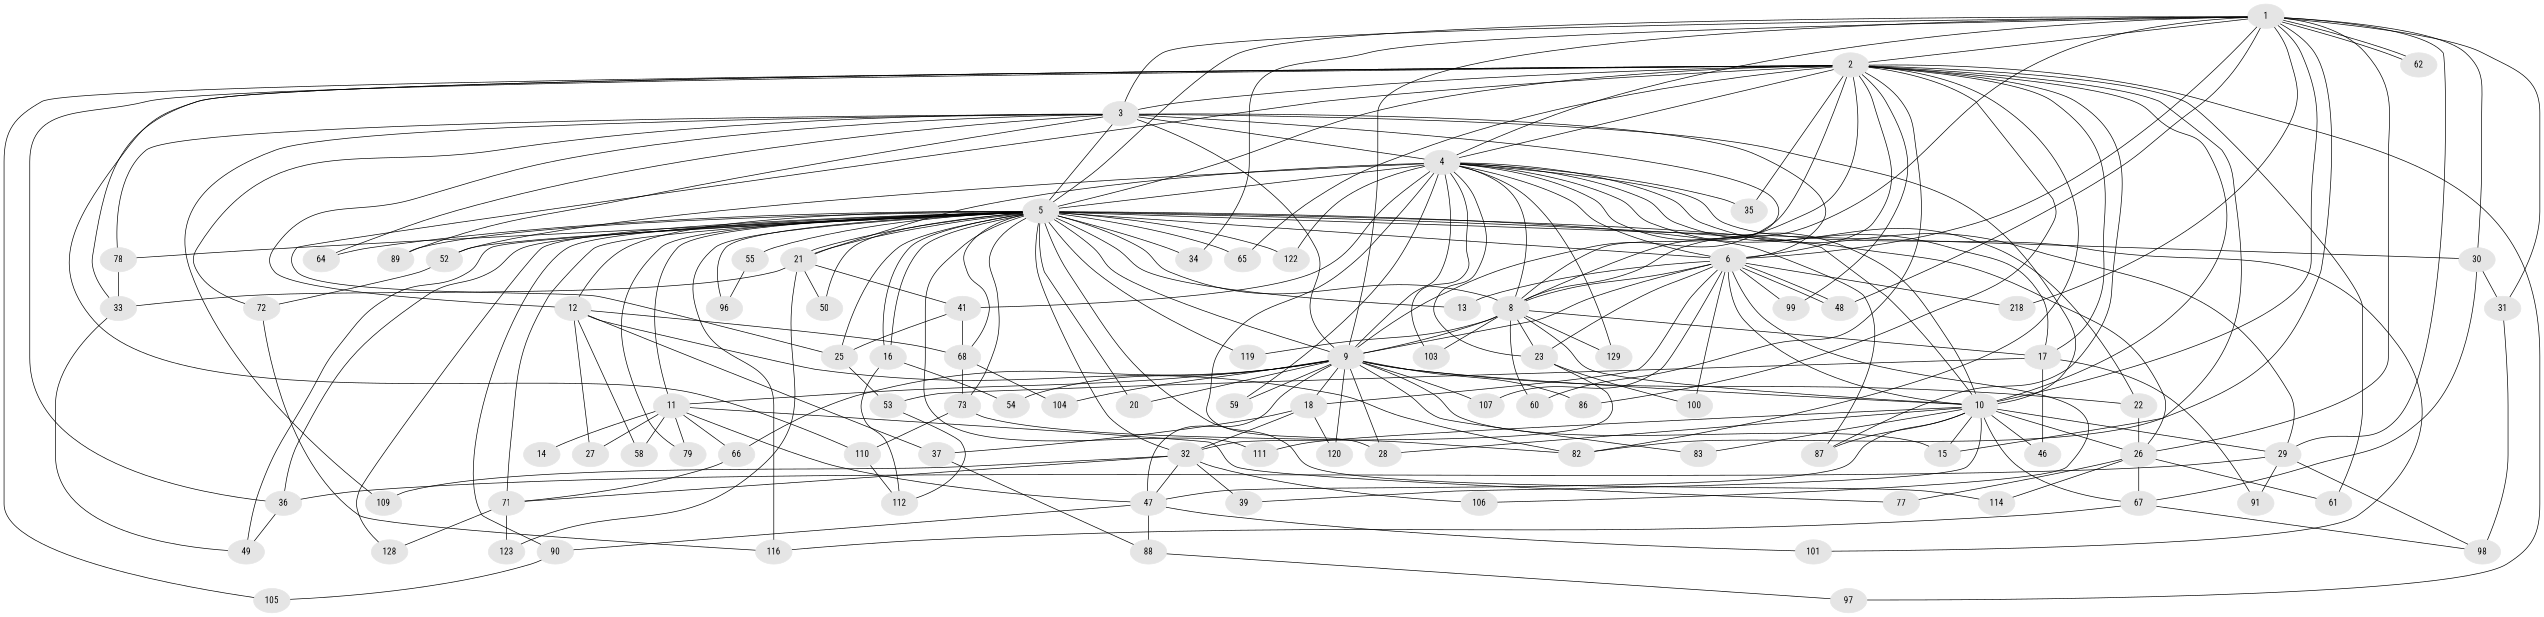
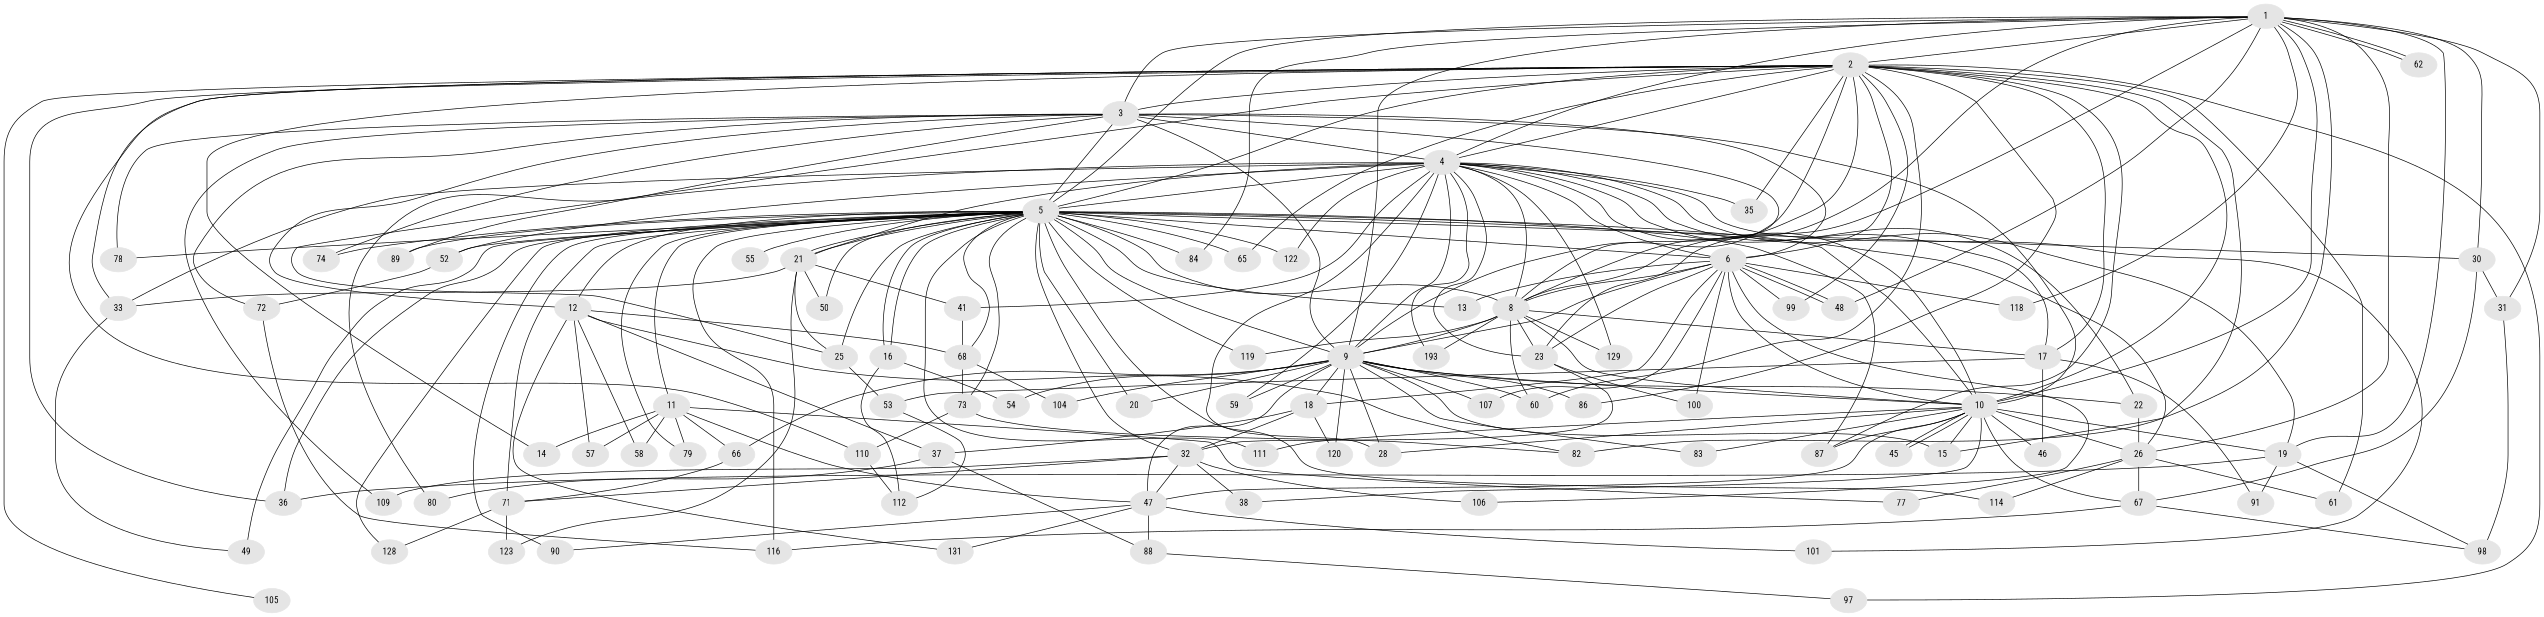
edge "1" -- "6": now "1" -- "23"
node "64": label "64" -> "74"
node "34": label "34" -> "84"
edge "78" -- "33": now "4" -- "33"
node "96": removed
node "218": label "218" -> "118"
edge "41" -- "25": now "21" -- "25"
edge "2" -- "82": now "2" -- "14"
node "103": label "103" -> "193"
edge "9" -- "11": now "9" -- "60"
node "27": label "27" -> "57"
node "45": added
node "29": label "29" -> "19"
node "80": added
node "39": label "39" -> "38"
edge "36" -- "49": removed
node "131": added
edge "90" -- "105": removed
